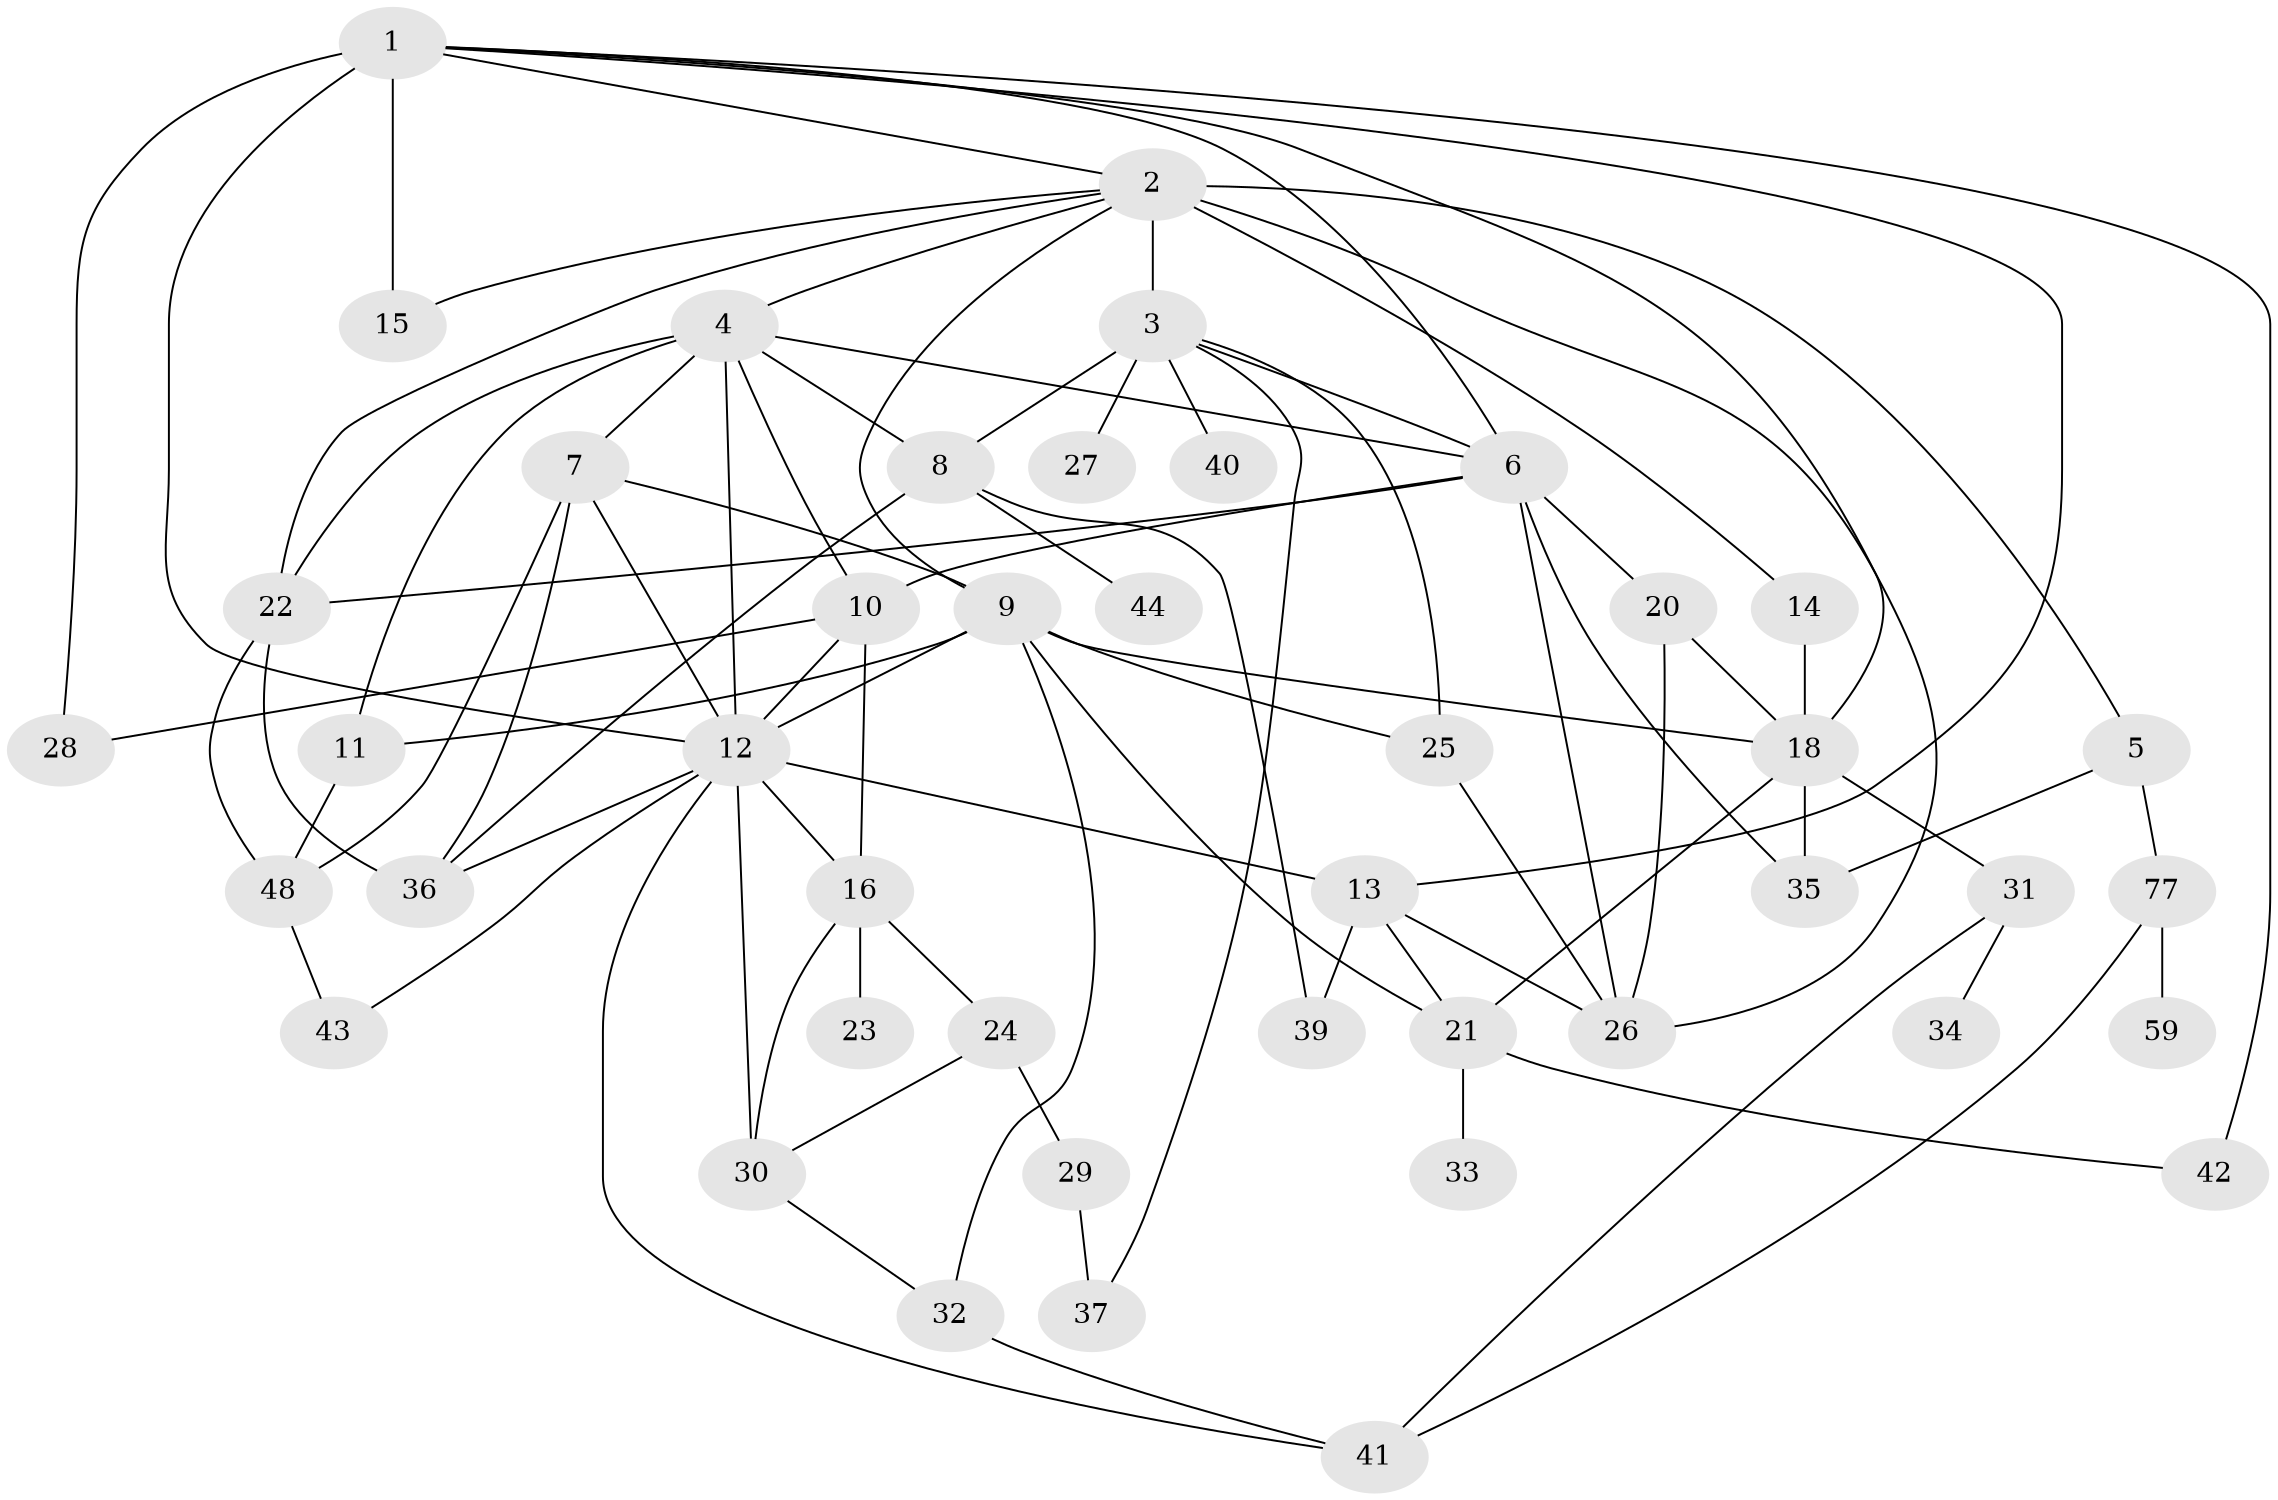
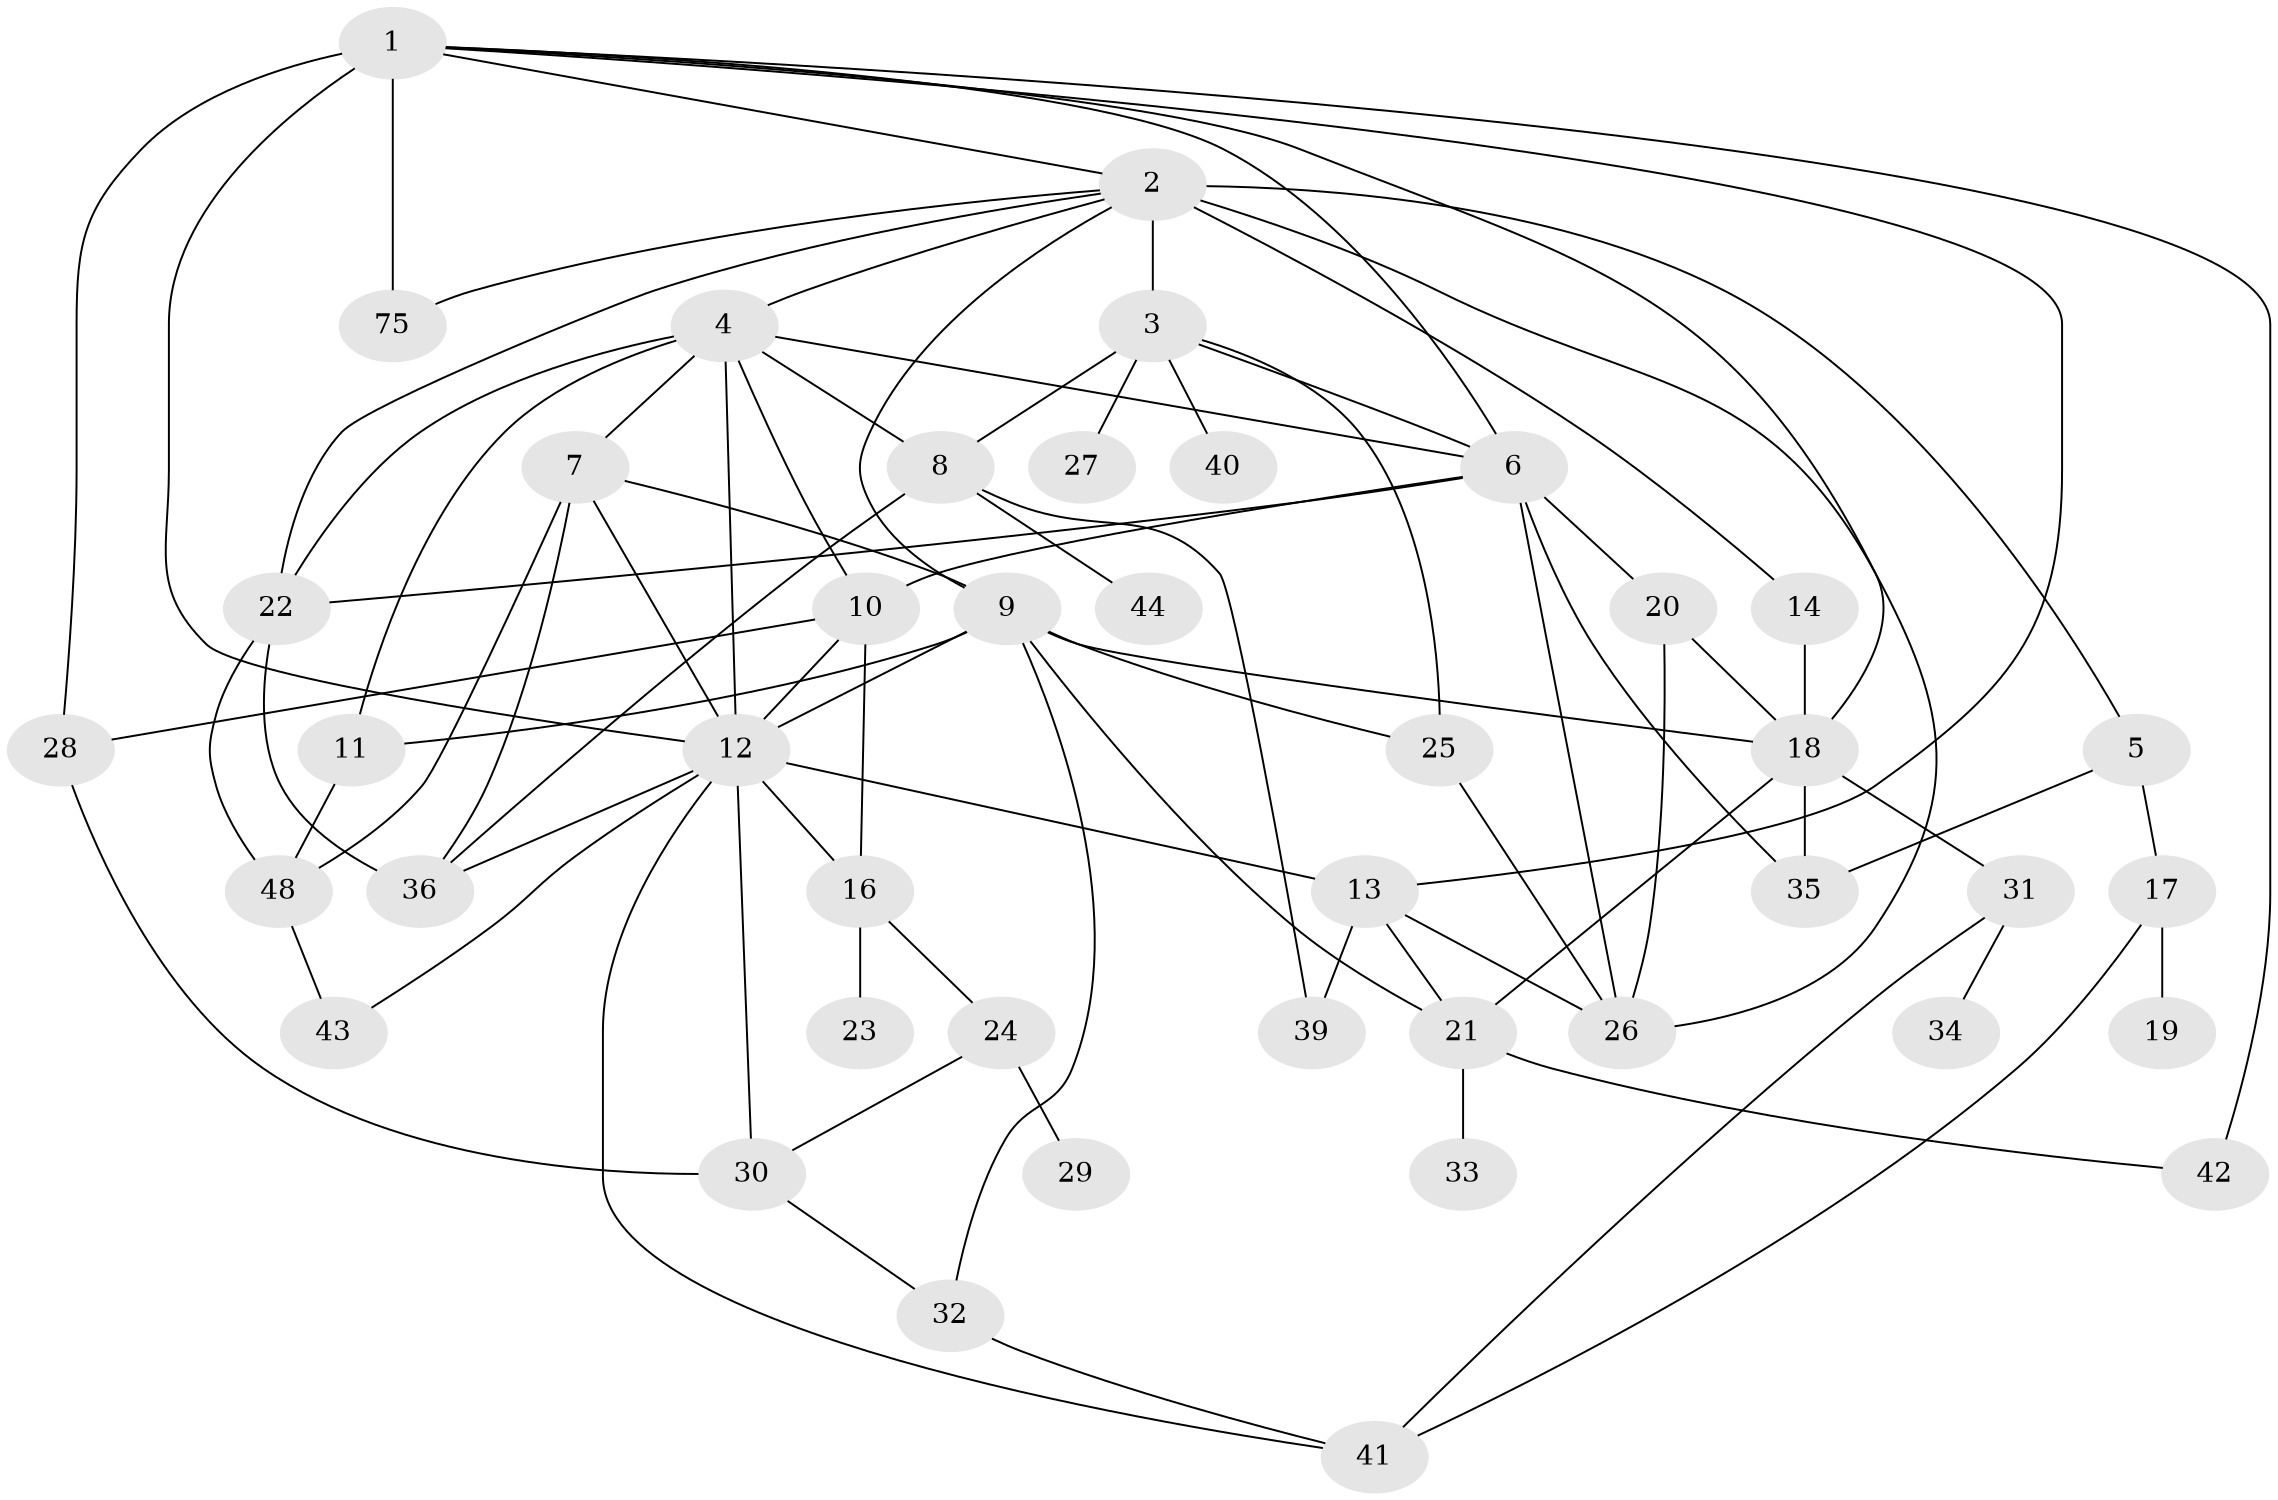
node "15": label "15" -> "75"
node "77": label "77" -> "17"
edge "16" -- "30": now "28" -- "30"
node "59": label "59" -> "19"
node "37": removed
